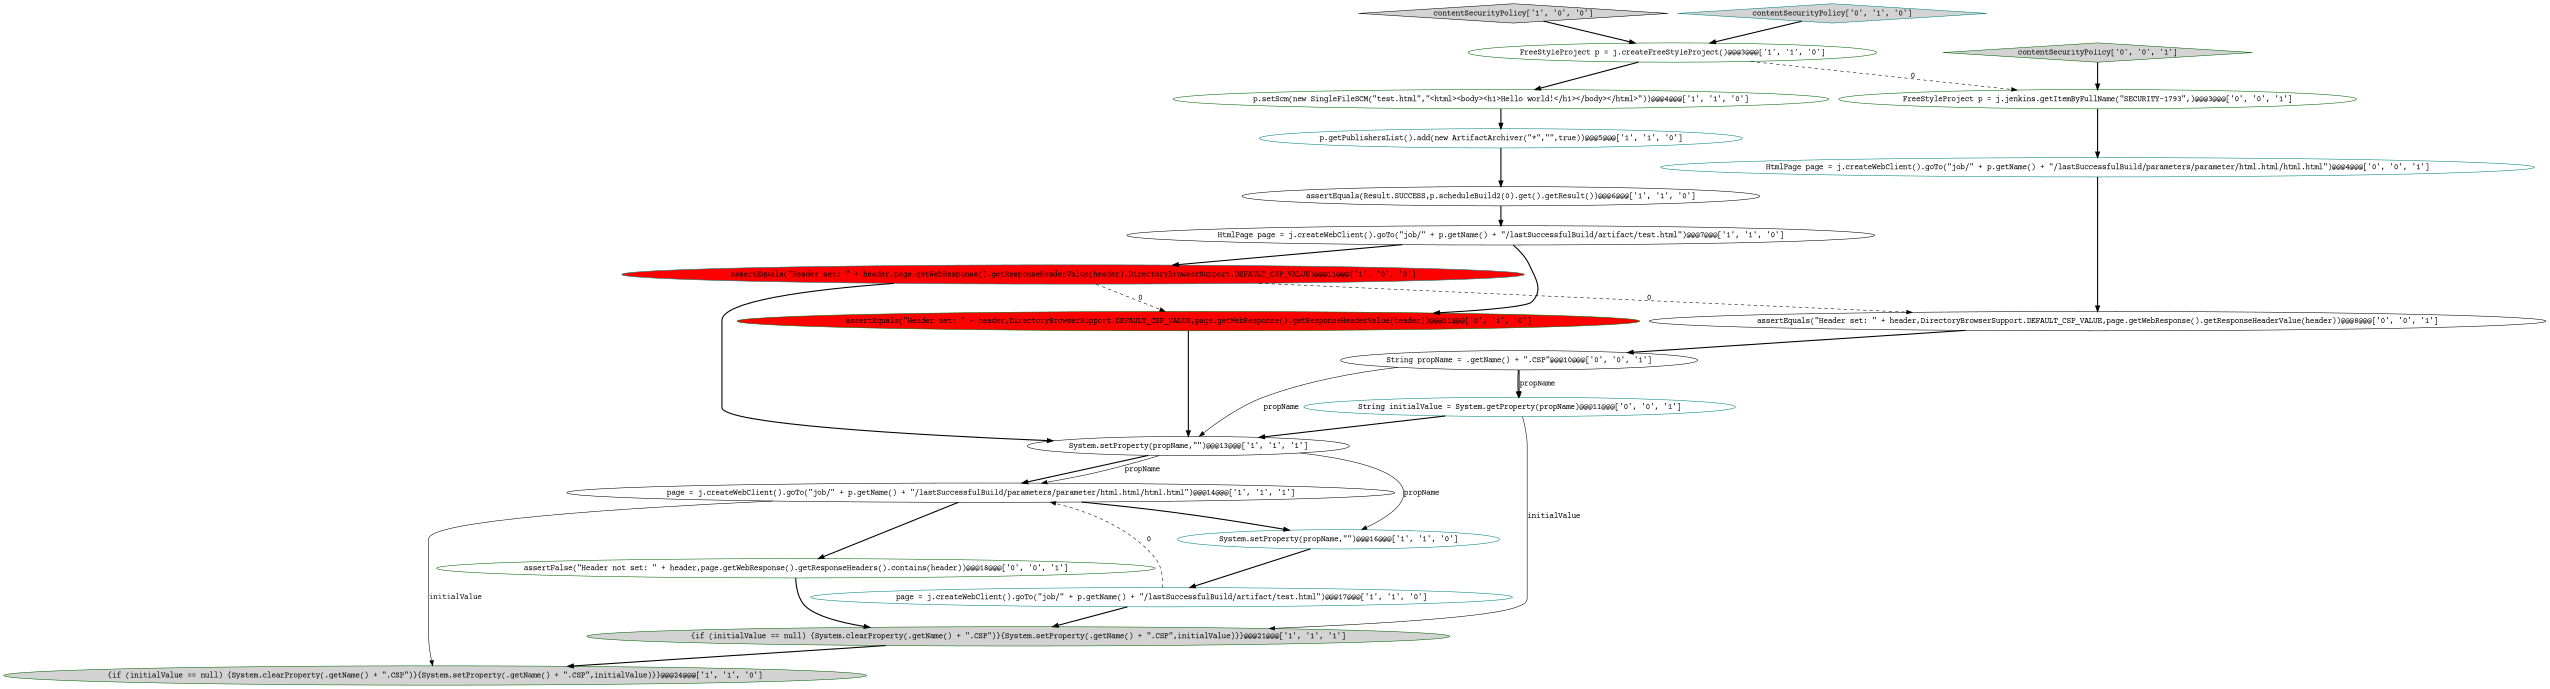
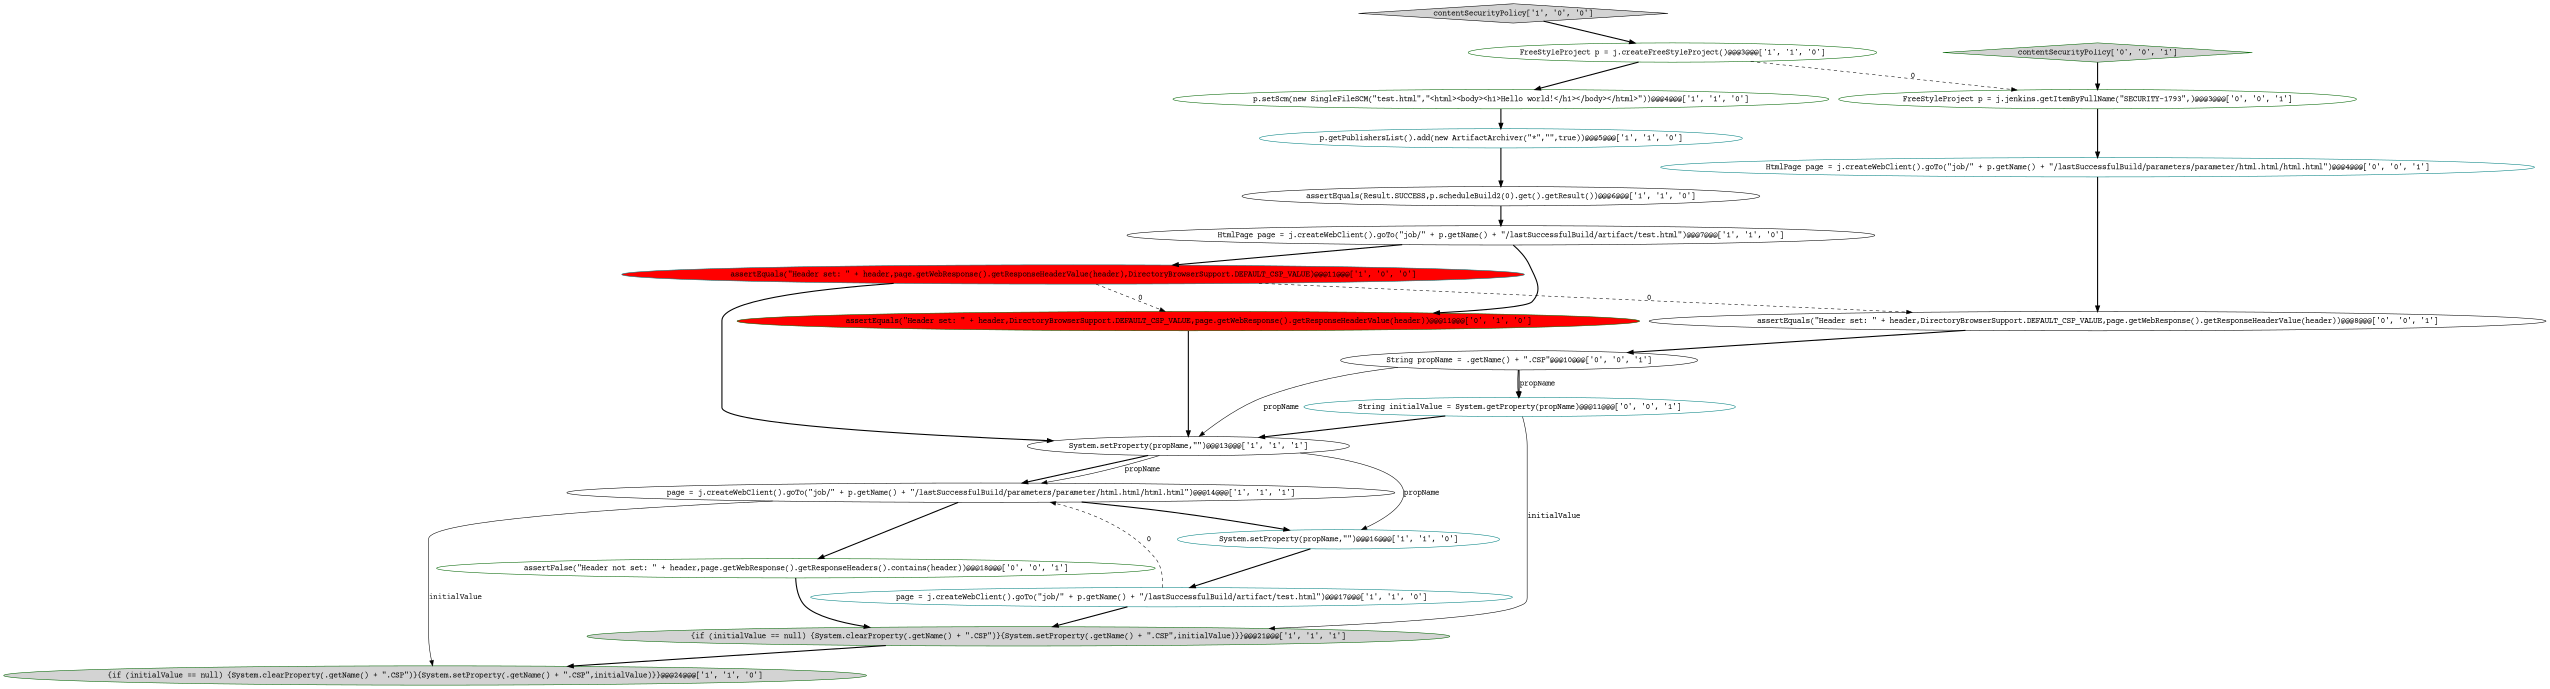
node "contentSecurityPolicy['0', '1', '0']": removed
